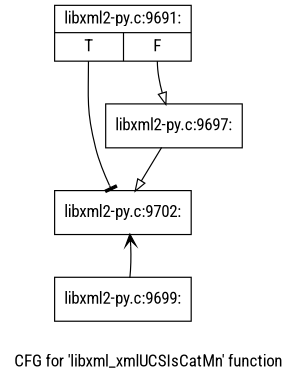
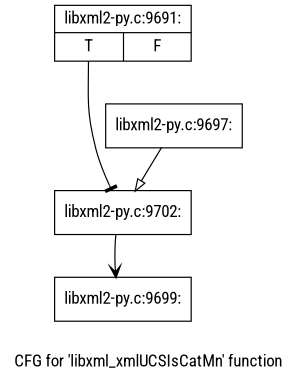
edge "libxml2-py.c:9691:" -> "libxml2-py.c:9697:": removed
edge "libxml2-py.c:9699:" -> "libxml2-py.c:9702:": reversed
